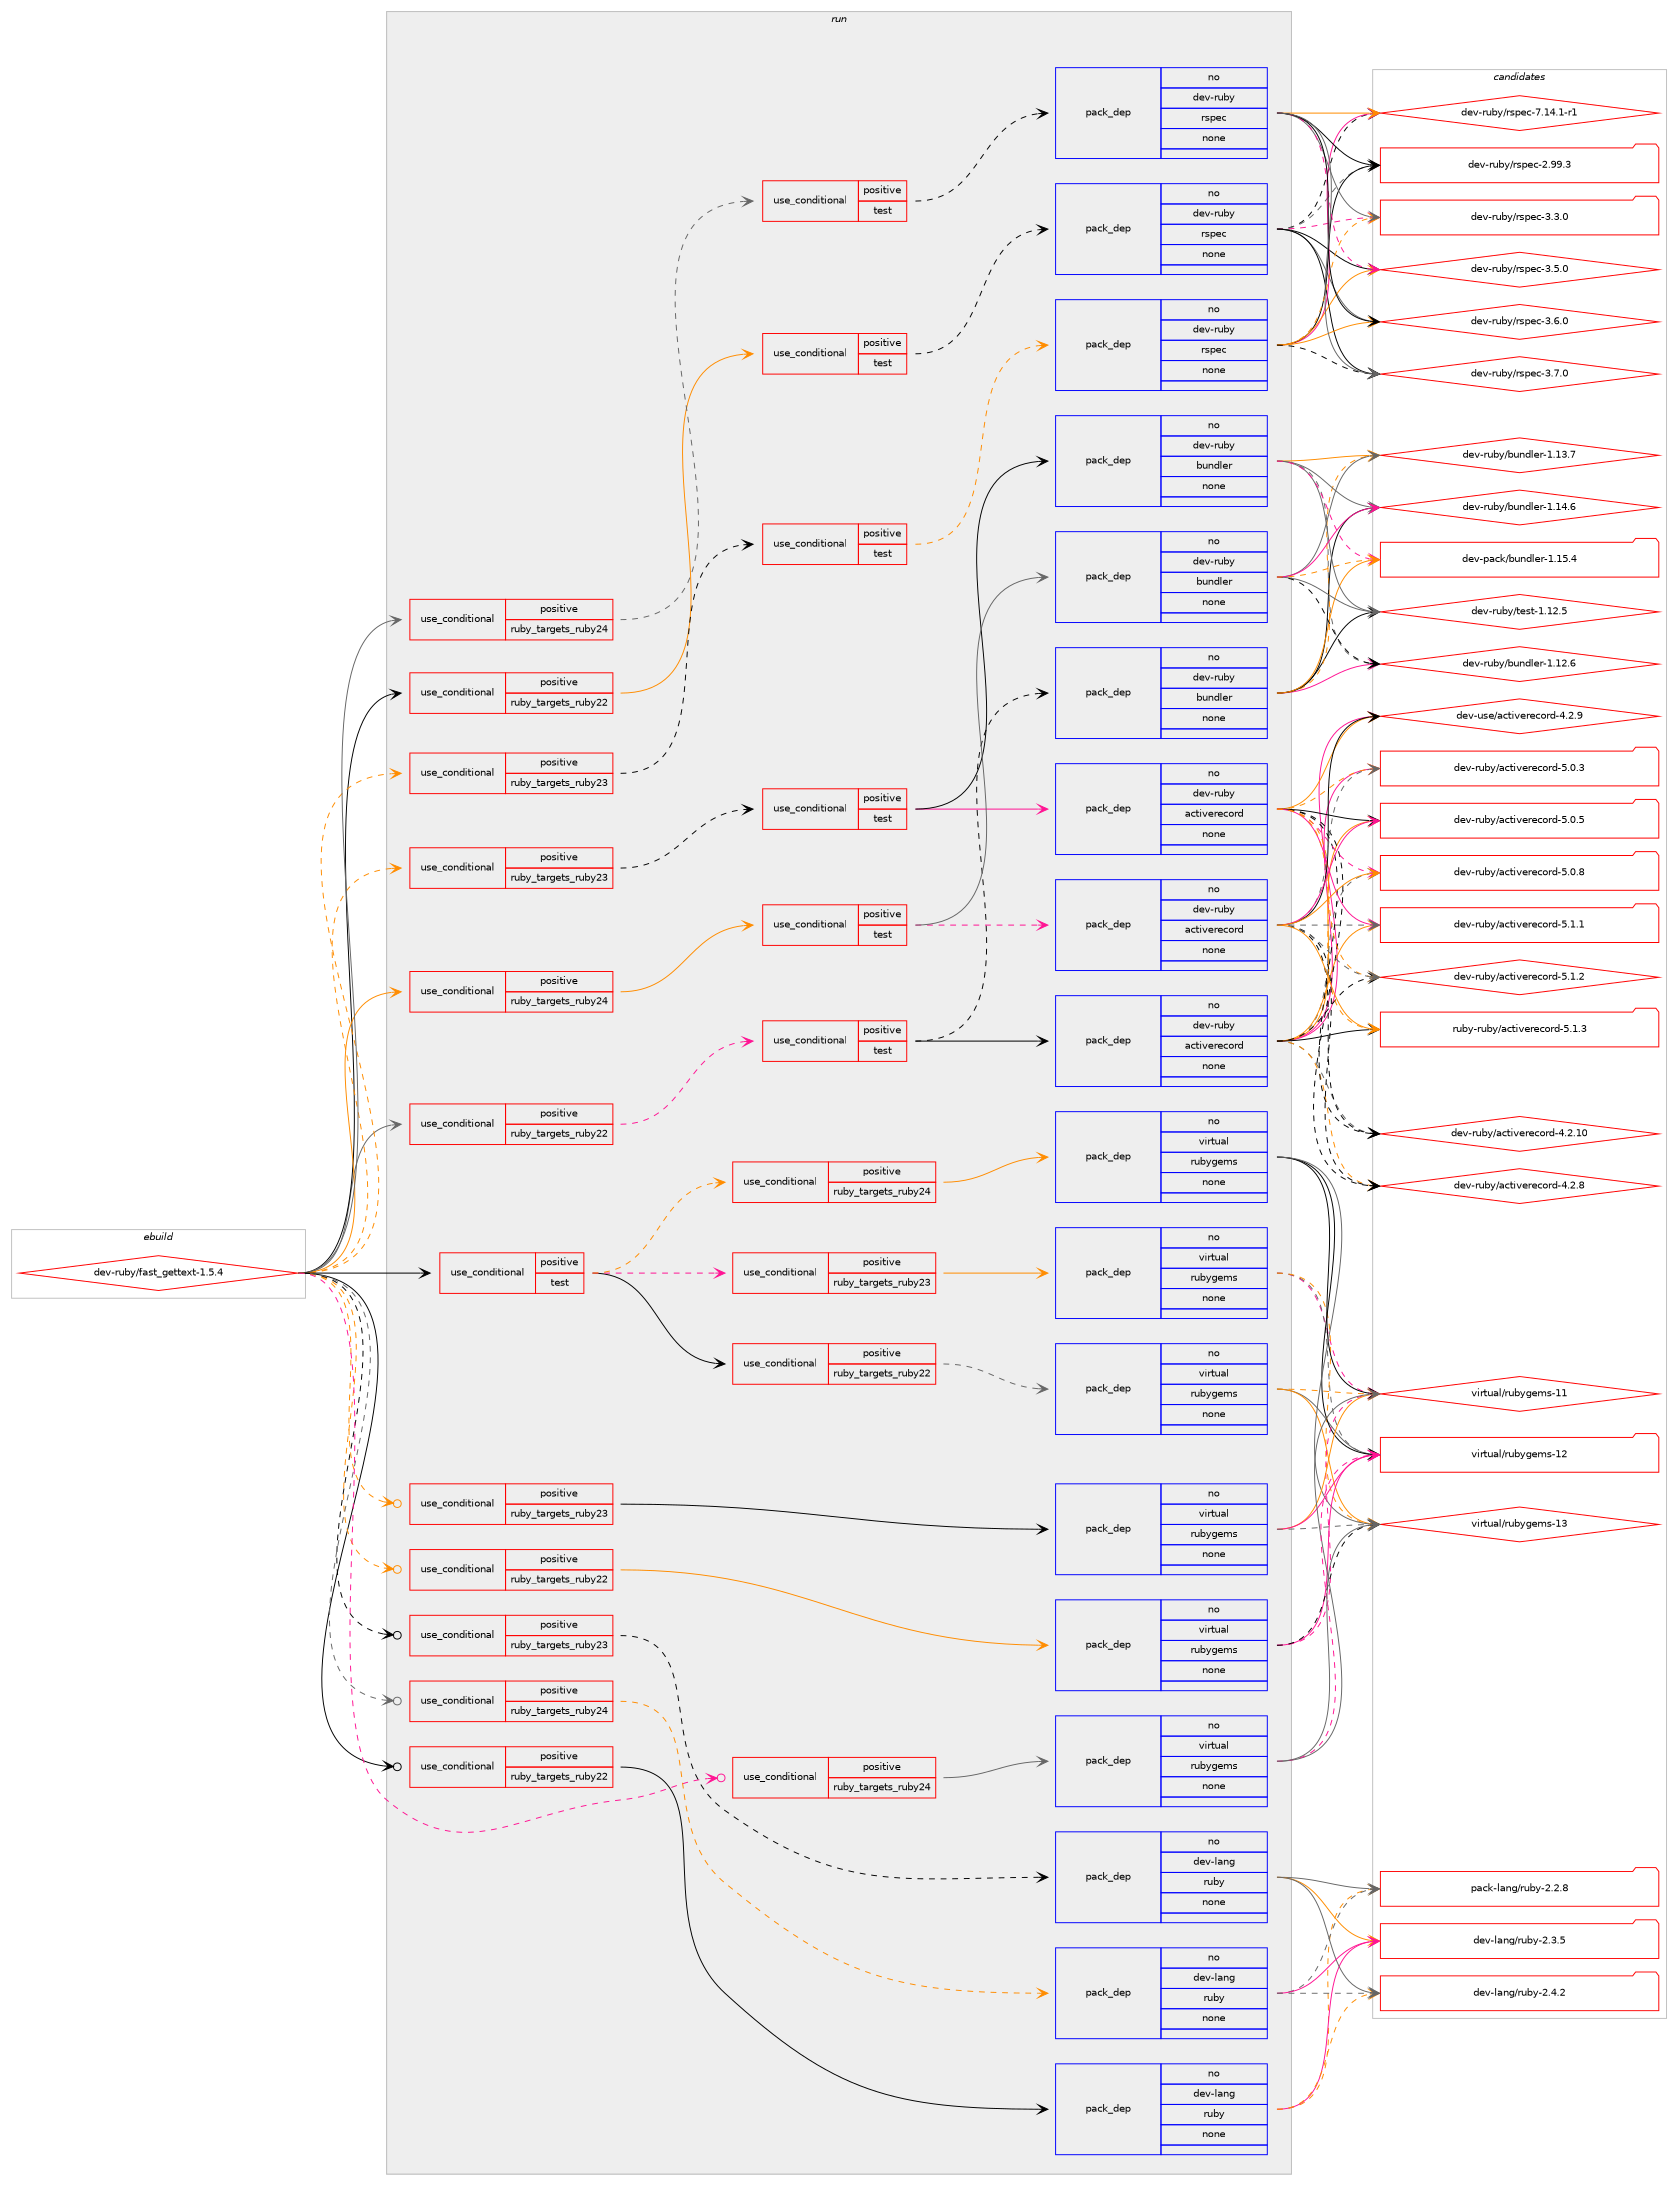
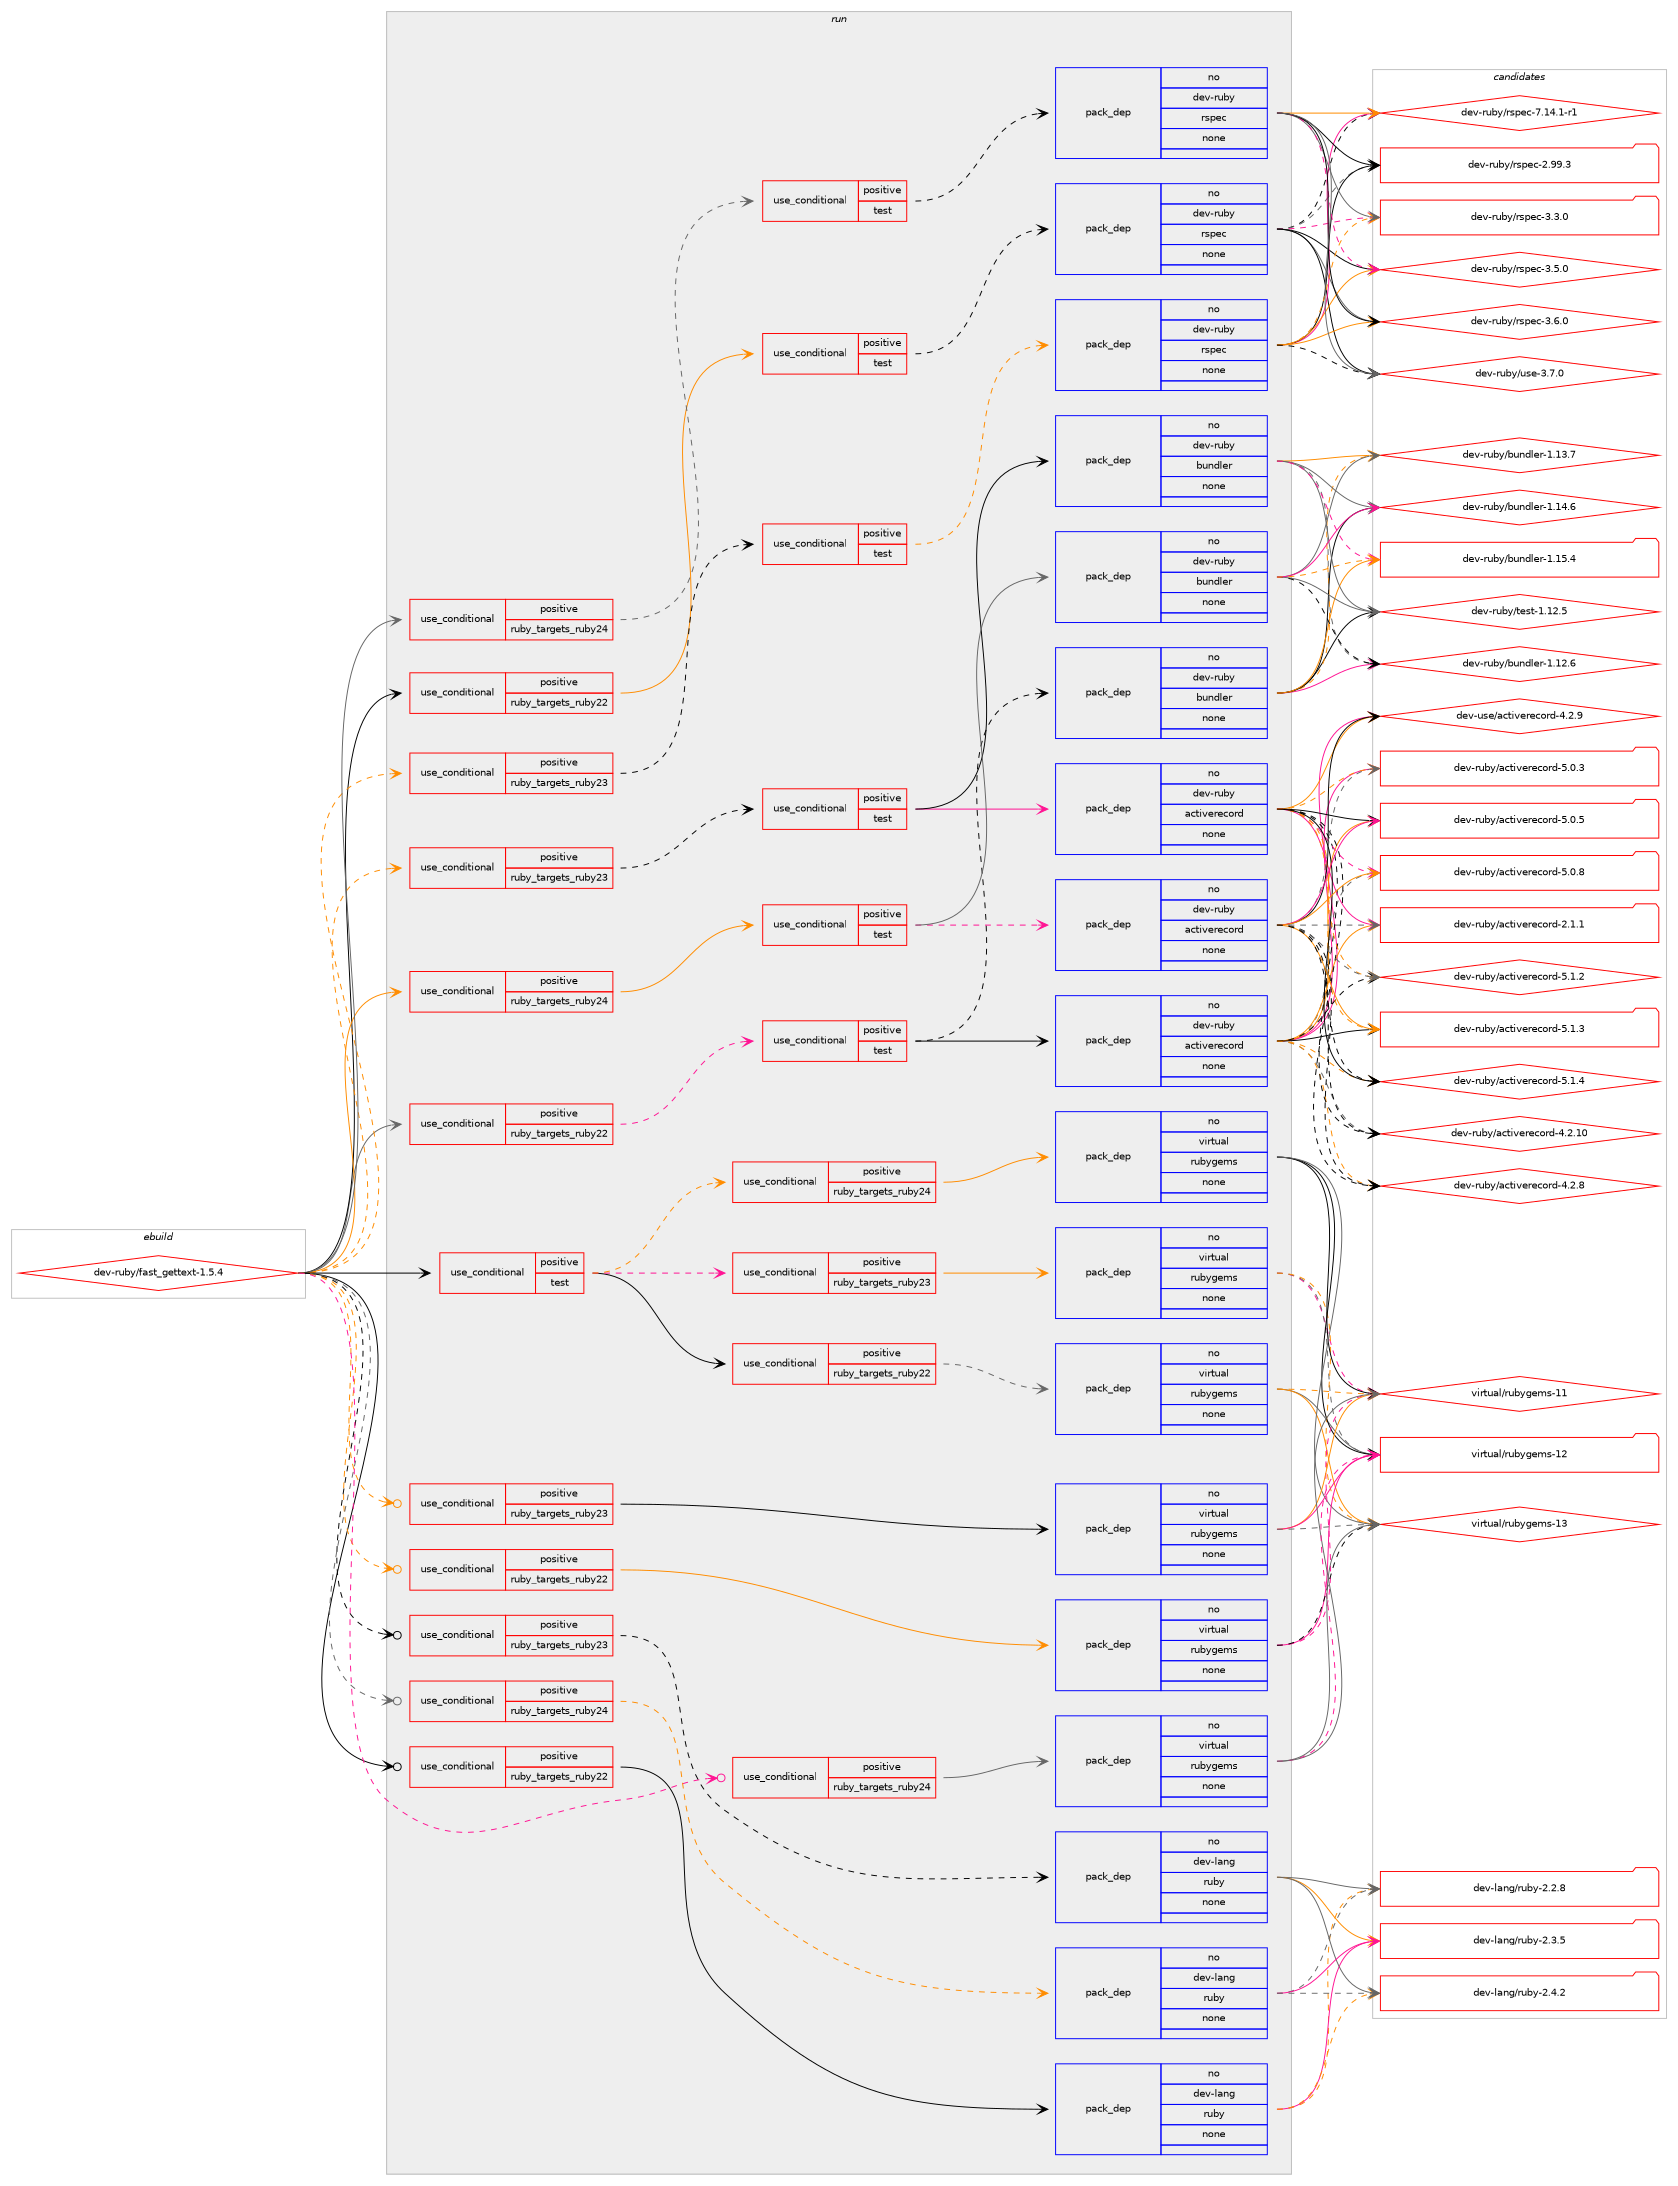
node "dev-ruby/rspec-3.7.0": label "dev-ruby/rspec-3.7.0" -> "dev-ruby/use-3.7.0"
node "dev-pack/bundler-1.15.4": label "dev-pack/bundler-1.15.4" -> "dev-ruby/bundler-1.15.4"
node "dev-ruby/activerecord-5.1.1": label "dev-ruby/activerecord-5.1.1" -> "dev-ruby/activerecord-2.1.1"
node "ruby-ruby/activerecord-5.1.3": label "ruby-ruby/activerecord-5.1.3" -> "dev-ruby/activerecord-5.1.3"
node "dev-ruby/activerecord-5.1.4": added
node "pack-lang/ruby-2.2.8": label "pack-lang/ruby-2.2.8" -> "dev-lang/ruby-2.2.8"
